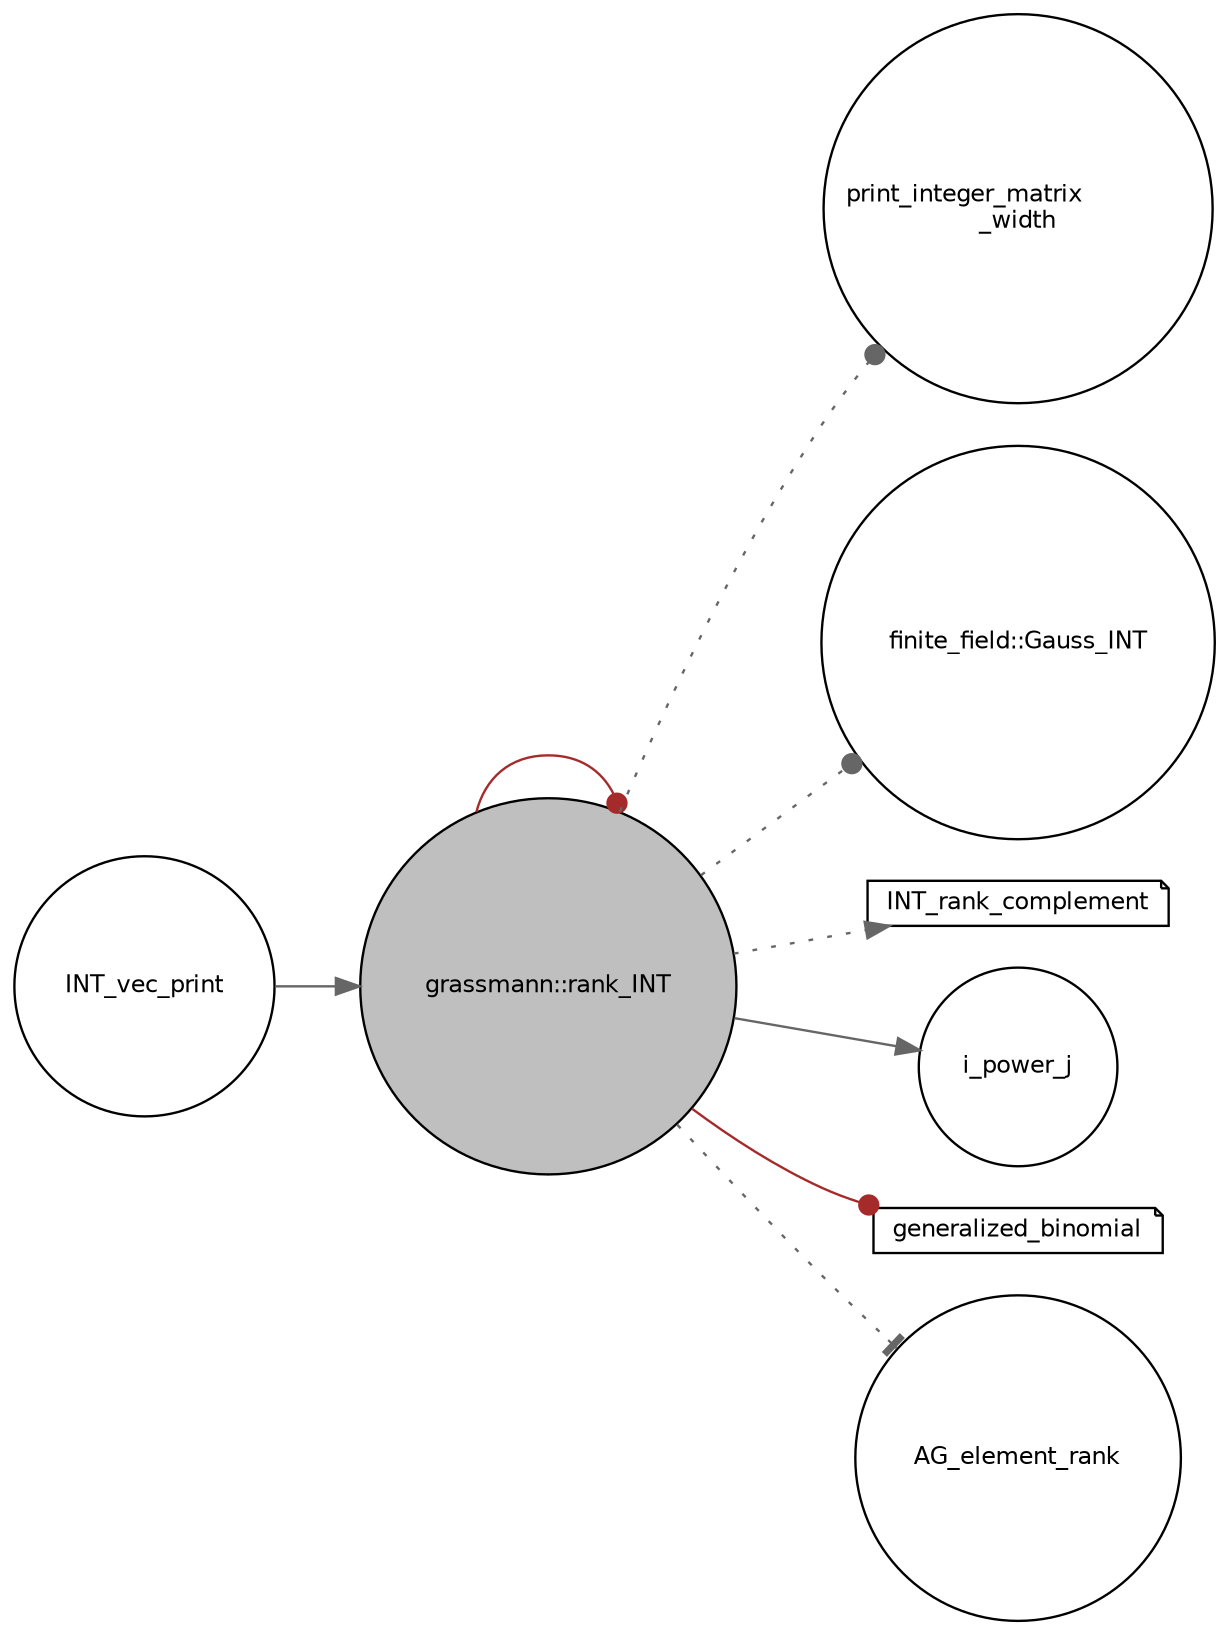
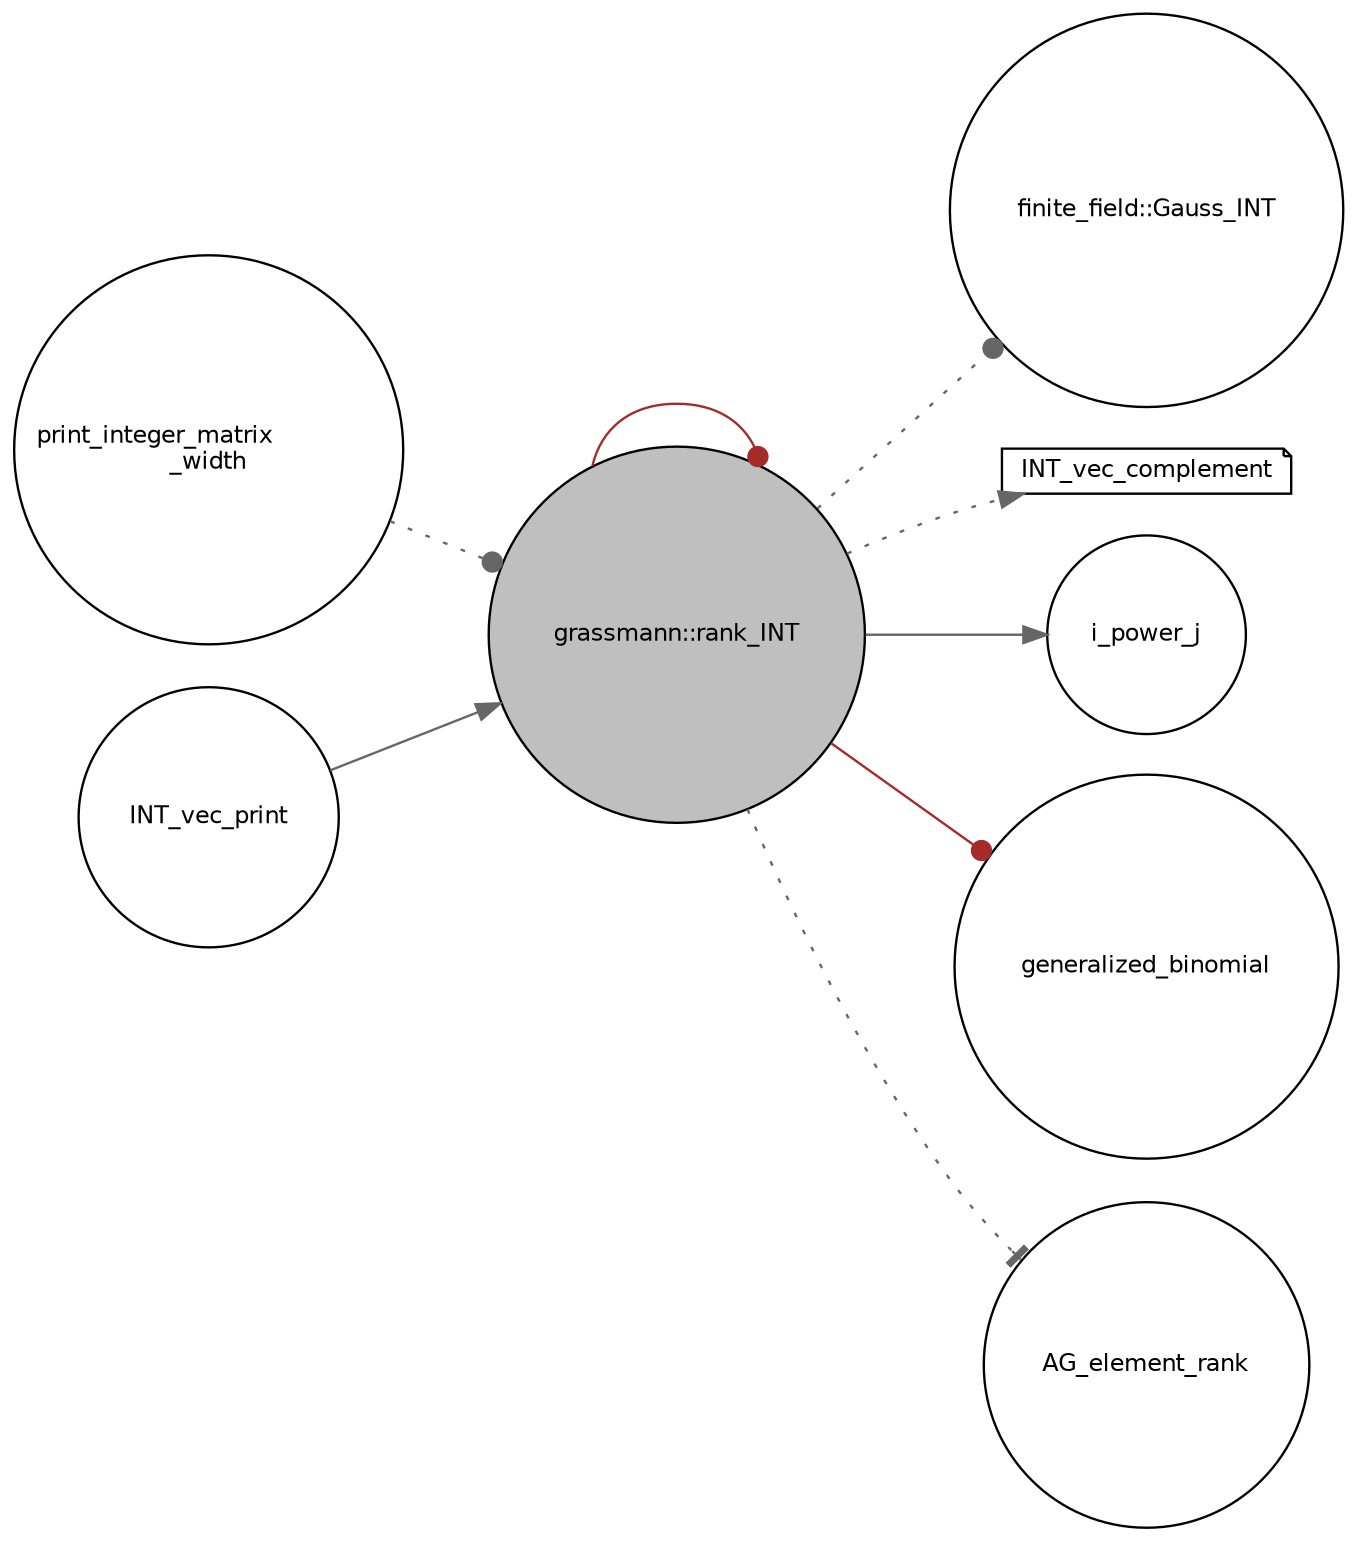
edge "grassmann::rank_INT" -> "print_integer_matrix _width": reversed
node "INT_rank_complement": label "INT_rank_complement" -> "INT_vec_complement"
node "generalized_binomial": shape note -> circle
